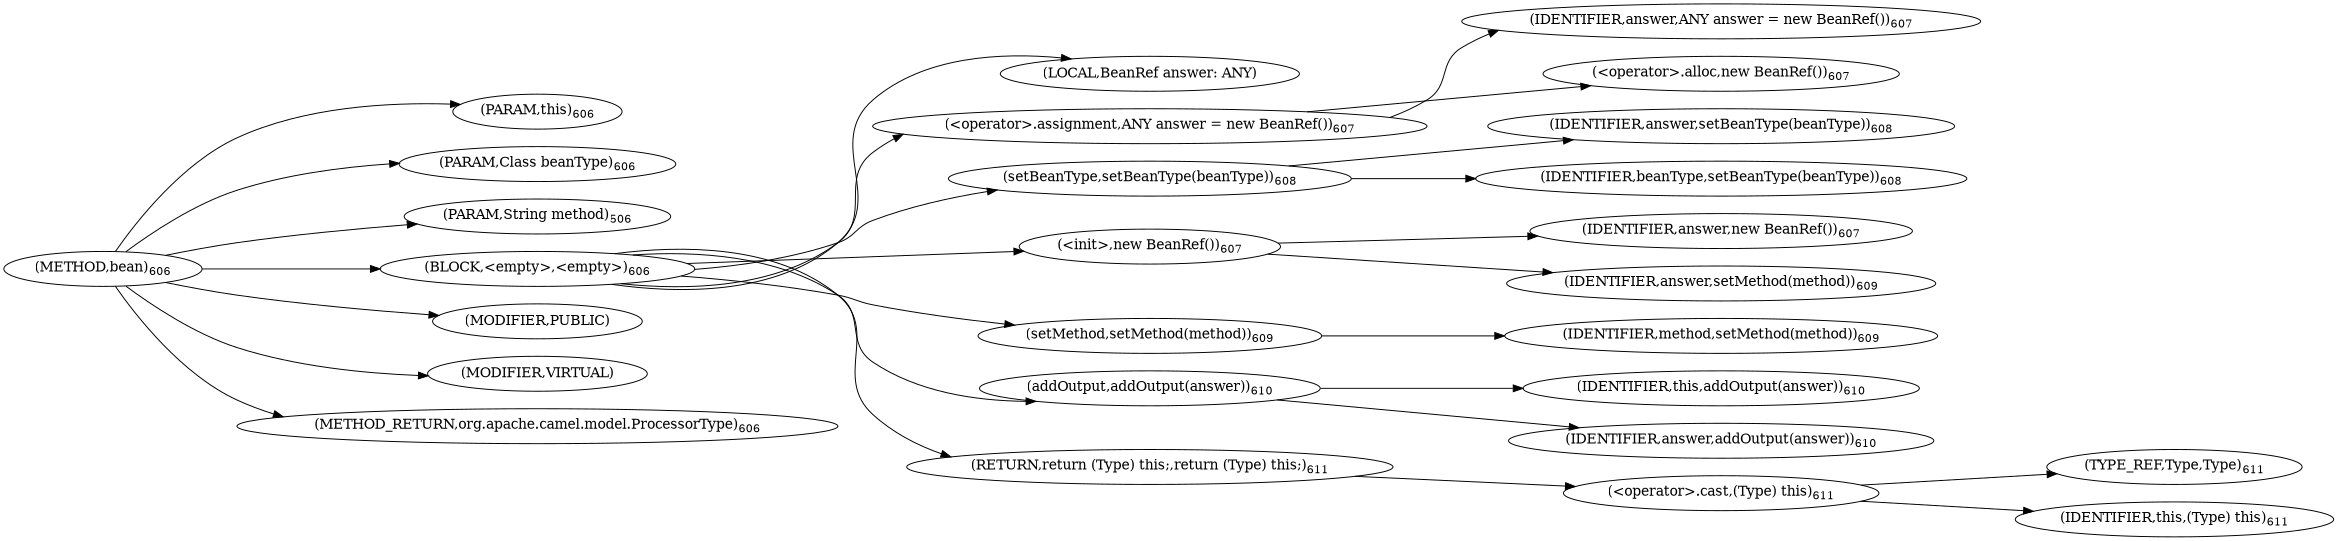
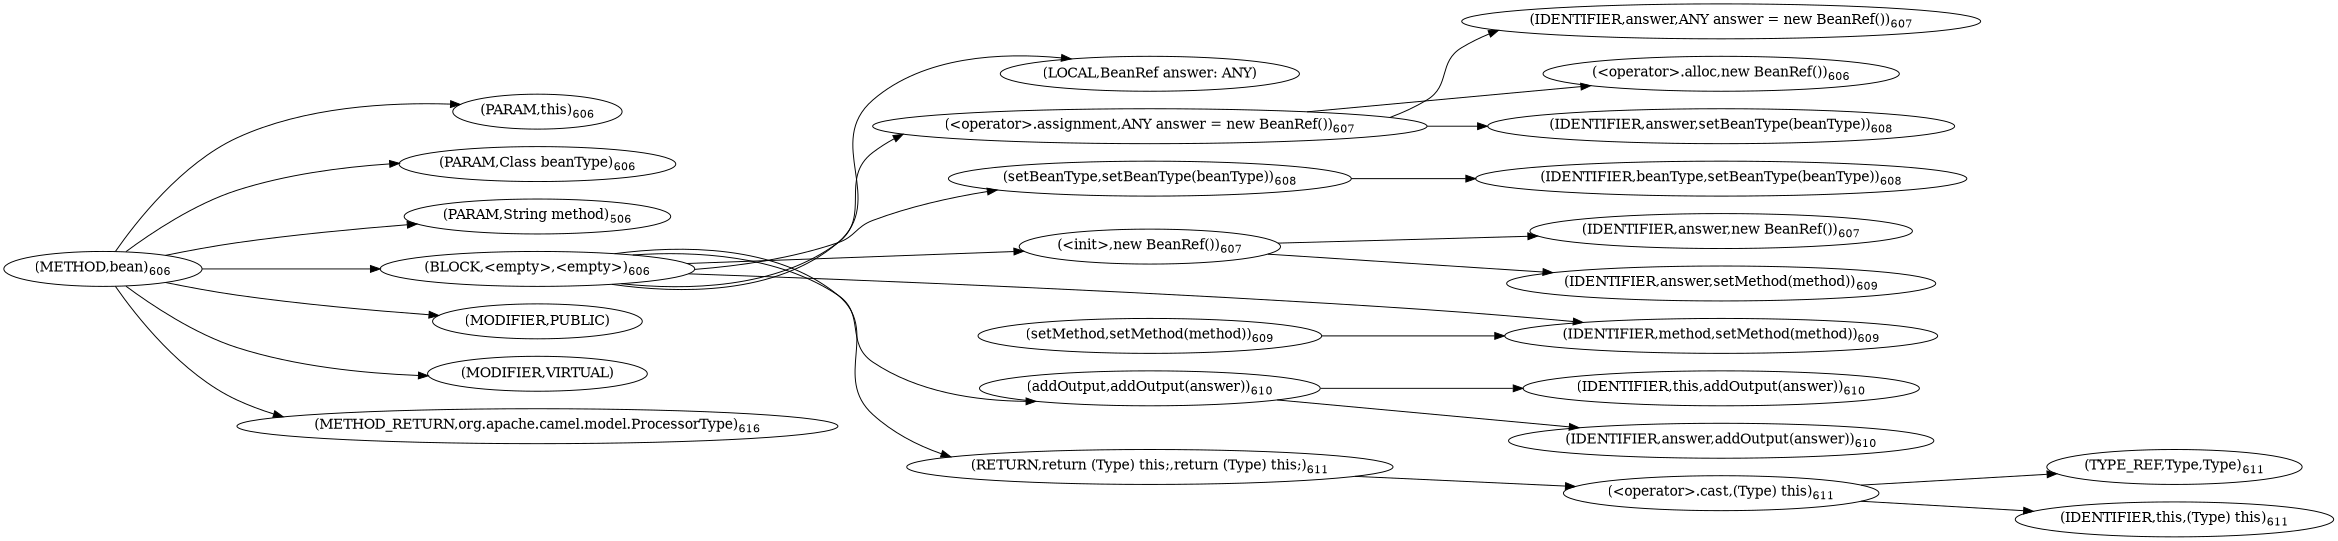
node "(<operator>.alloc,new BeanRef())": text "607" -> "606"
edge "(setBeanType,setBeanType(beanType))" -> "(IDENTIFIER,answer,setBeanType(beanType))": now "(<operator>.assignment,ANY answer = new BeanRef())" -> "(IDENTIFIER,answer,setBeanType(beanType))"
edge "(BLOCK,<empty>,<empty>)" -> "(setMethod,setMethod(method))": now "(BLOCK,<empty>,<empty>)" -> "(IDENTIFIER,method,setMethod(method))"
node "(METHOD_RETURN,org.apache.camel.model.ProcessorType)": text "606" -> "616"
